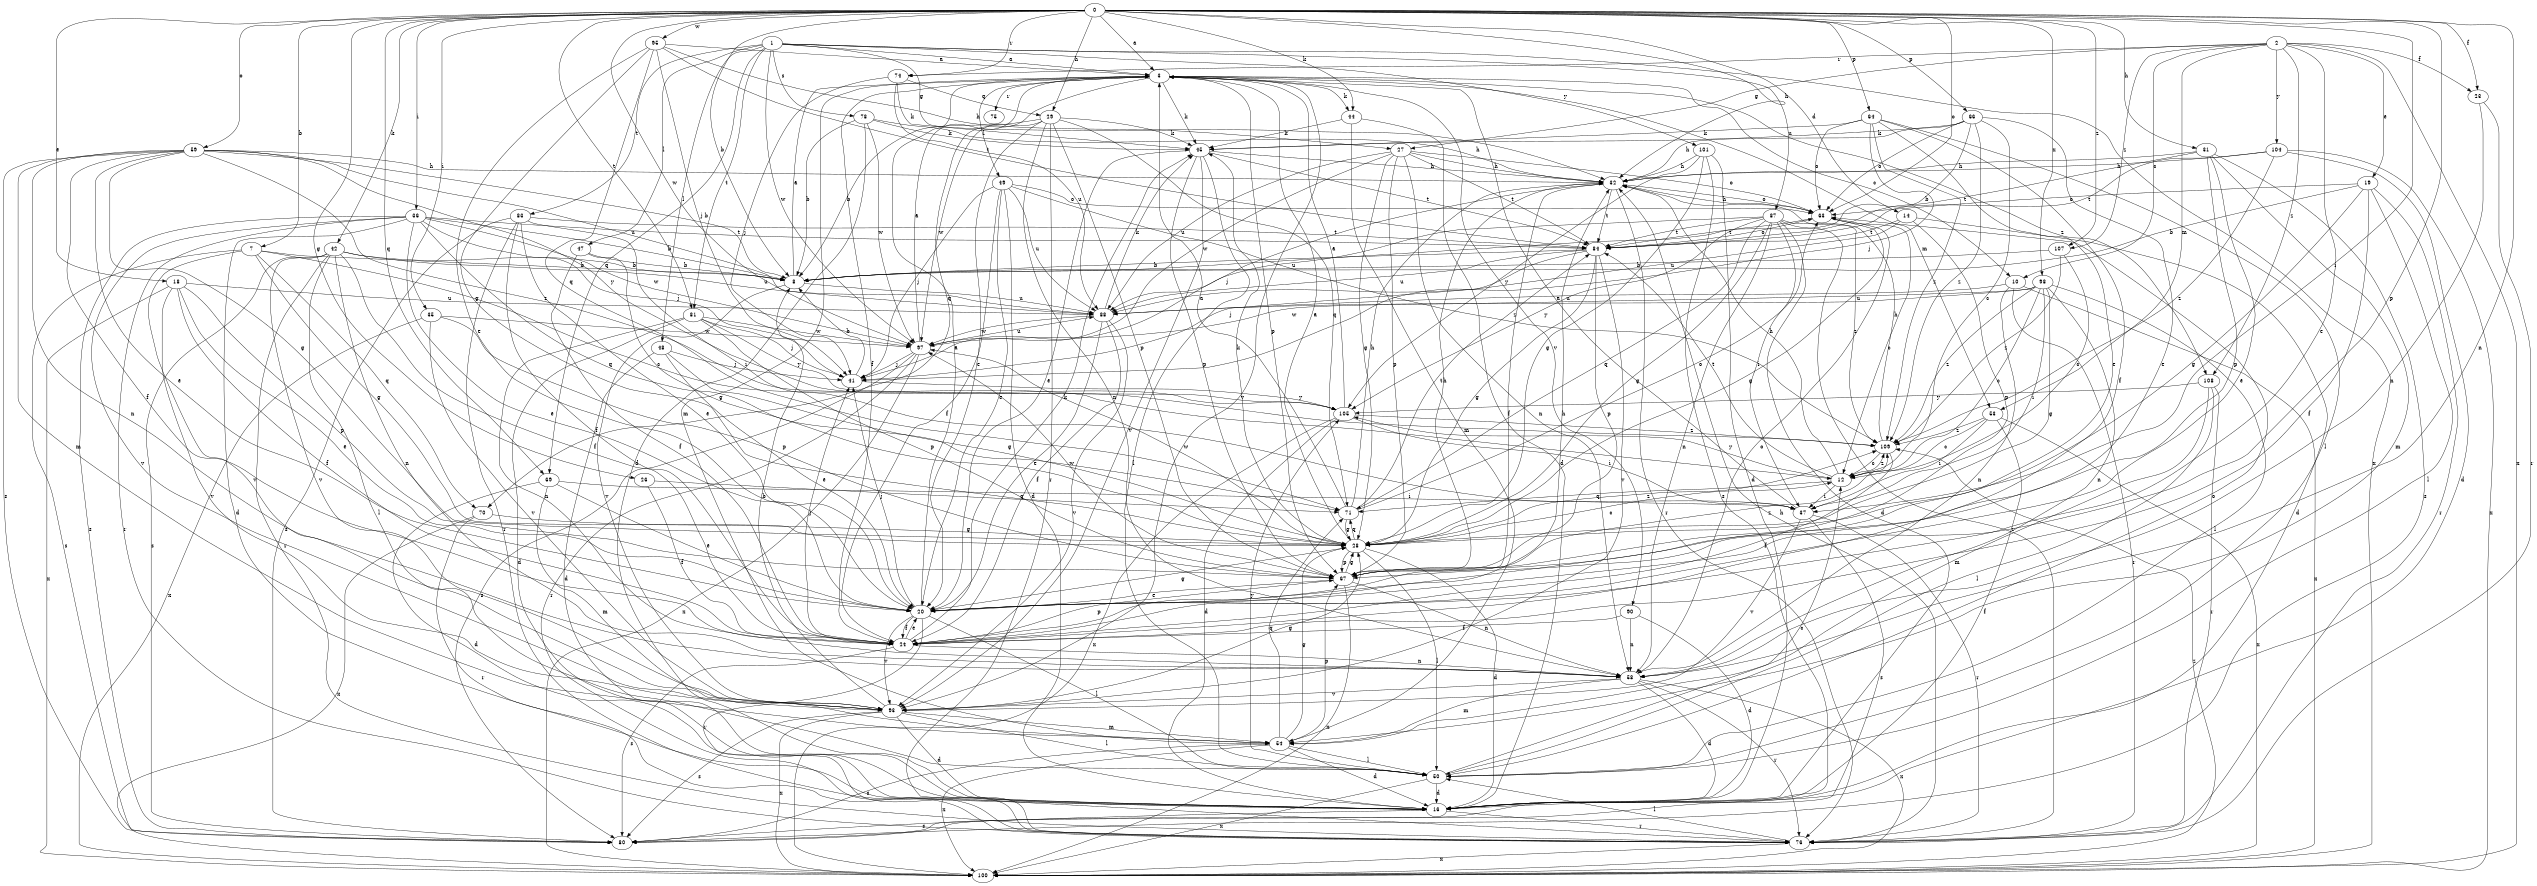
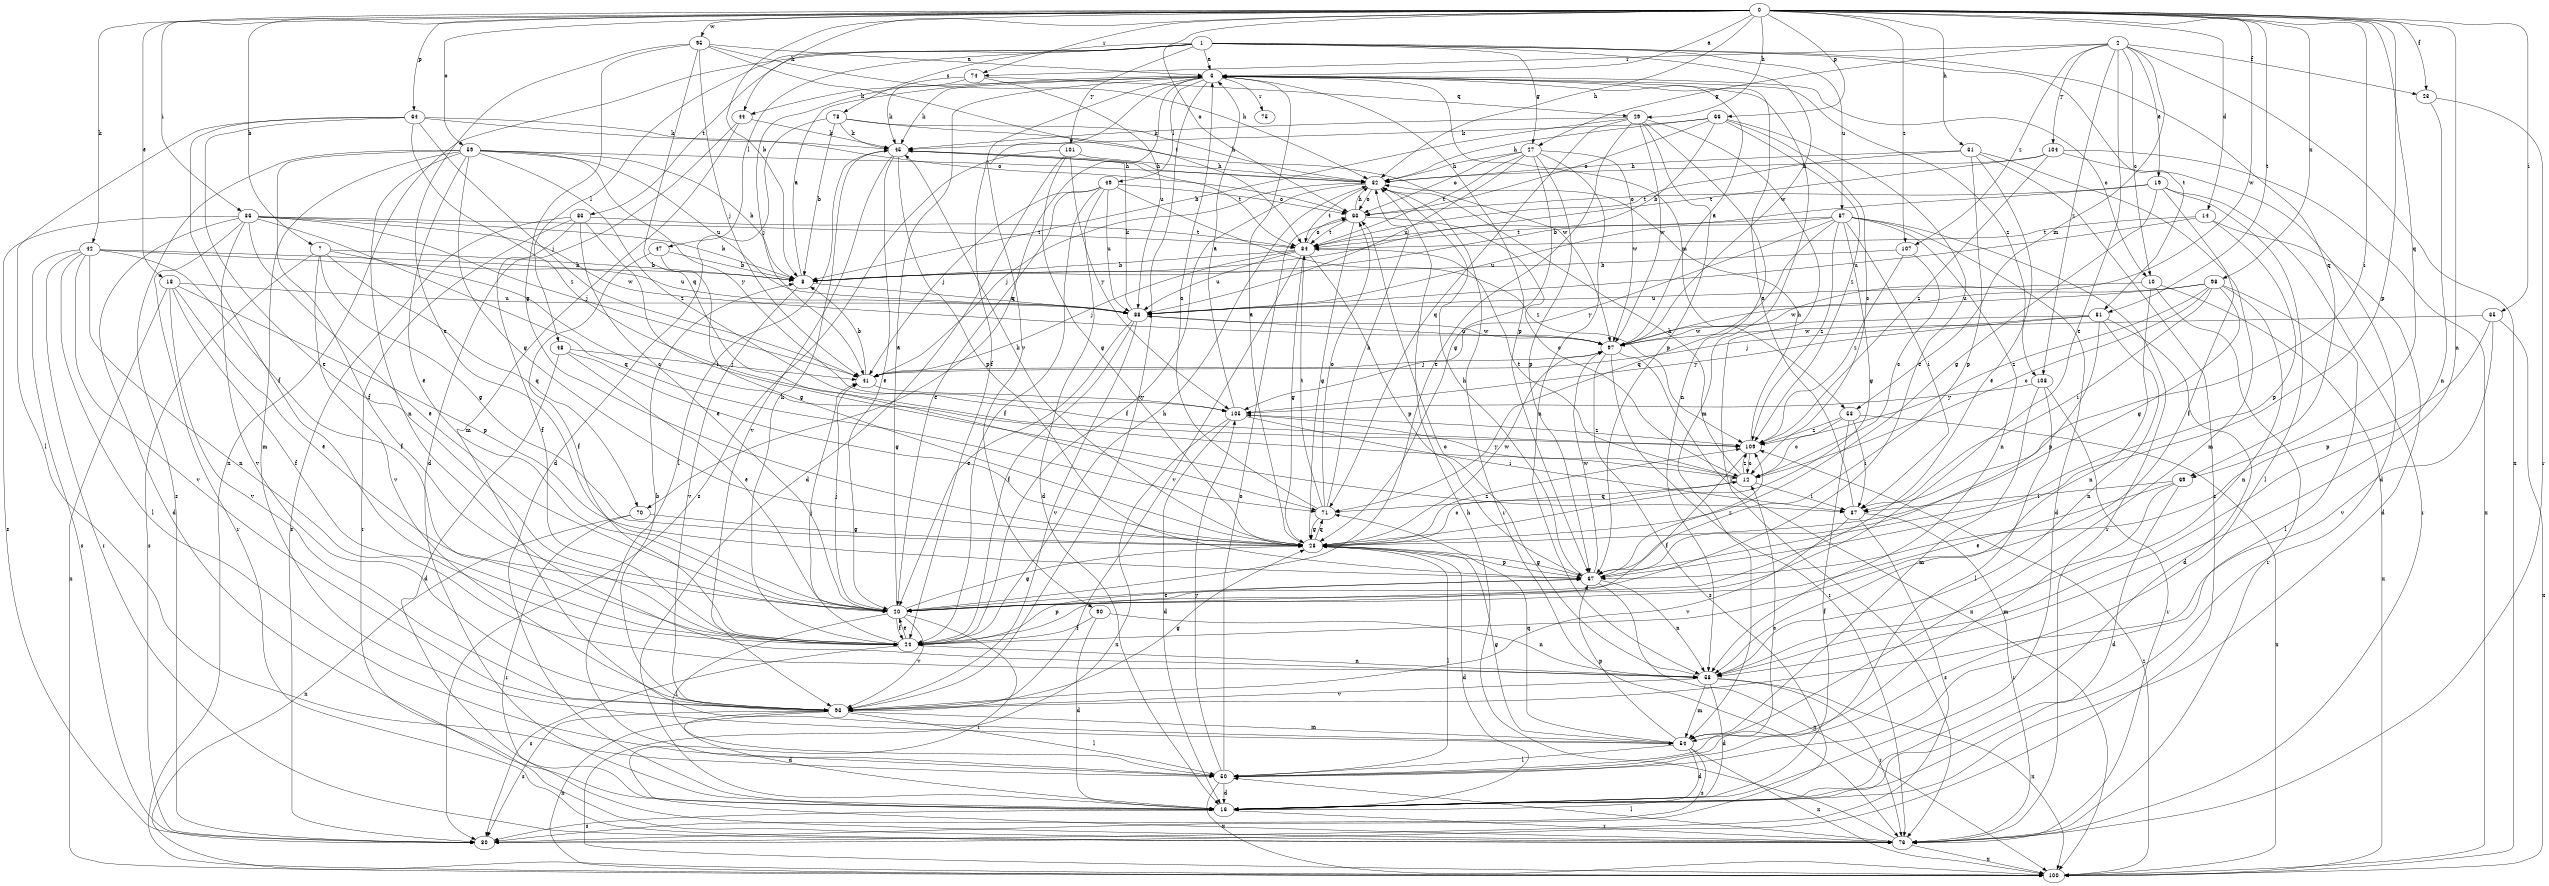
node "26": removed
